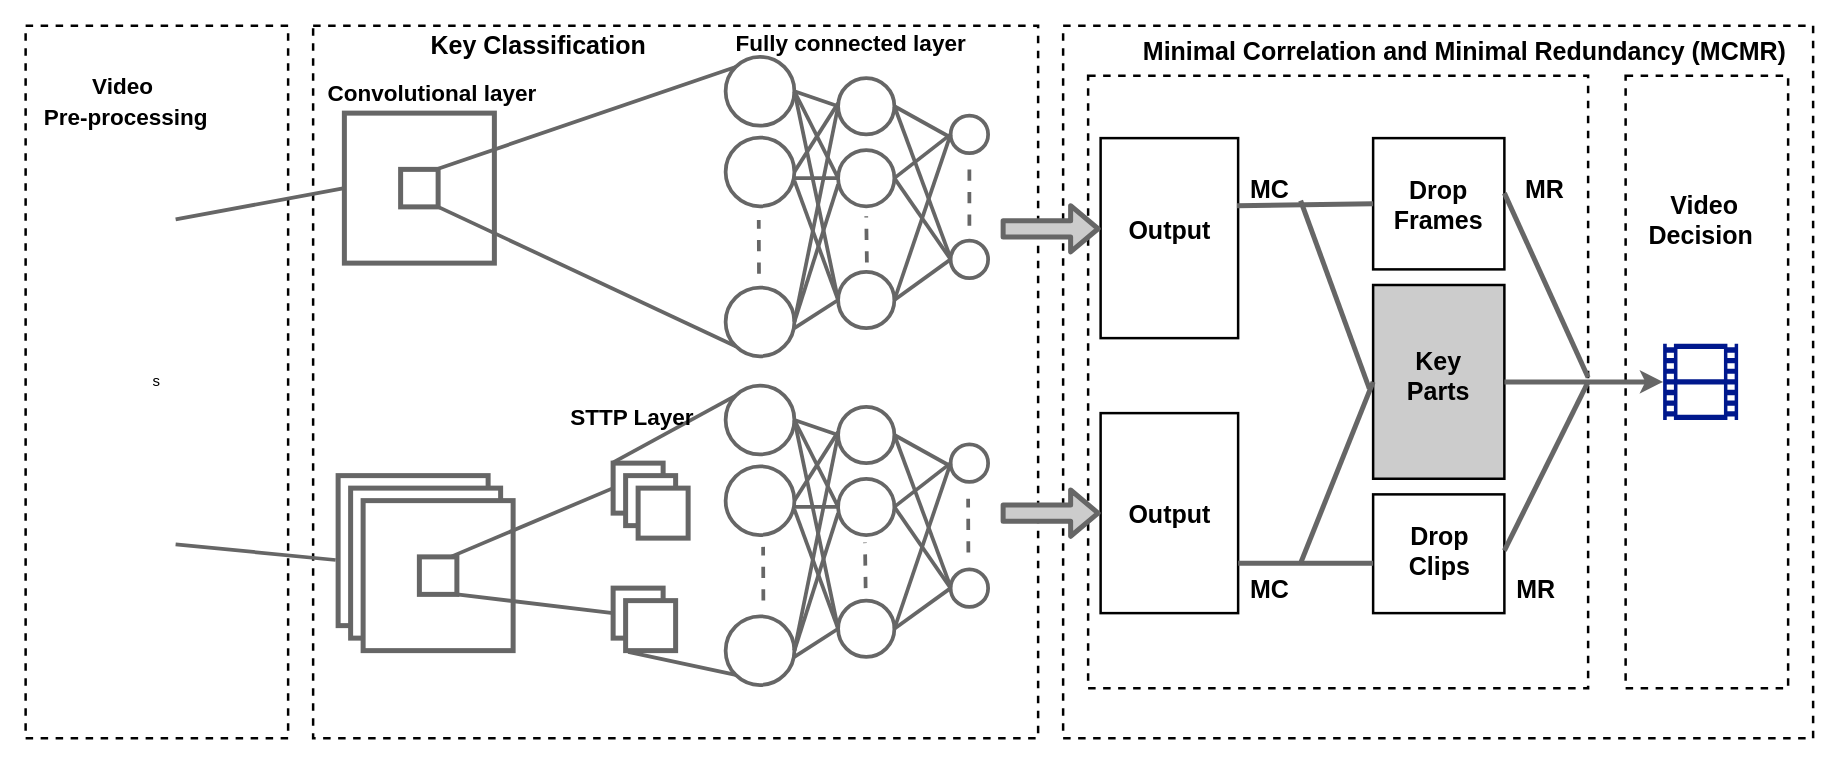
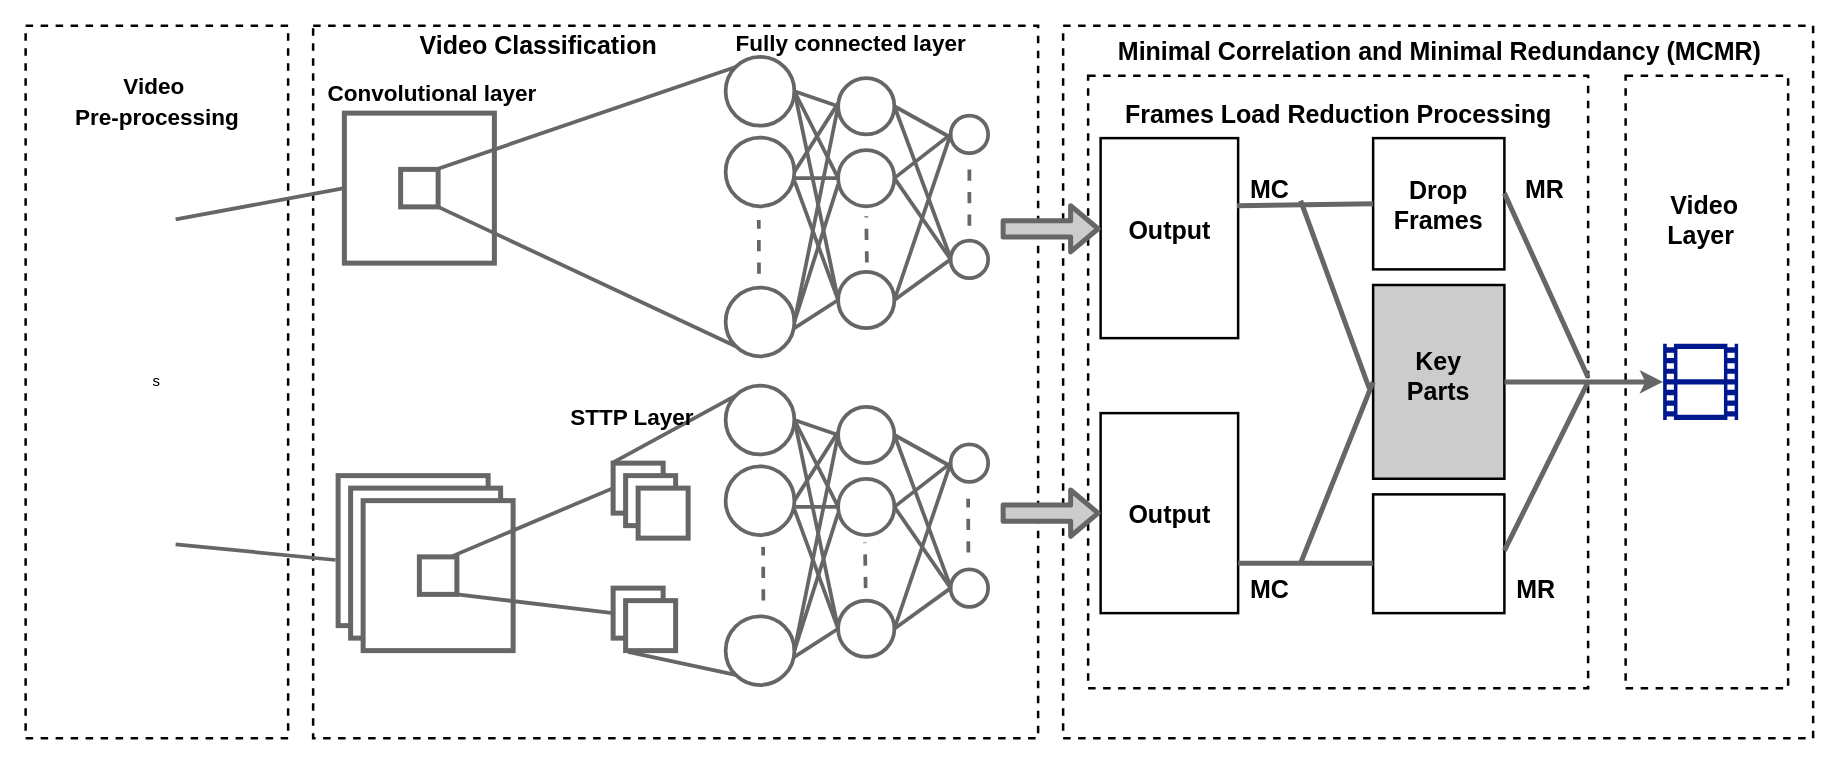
node "Key Classification": label "Key Classification" -> "Video Classification"
node "Minimal Correlation and Minimal Redundancy (MCMR)": moved (1464, 51) -> (1439, 51)
node "Video Pre-processing": moved (126, 101) -> (157, 101)
node "Frames Load Reduction Processing": added
node "Video Decision": label "Video Decision" -> "Video Layer"
node "Drop Clips": removed
